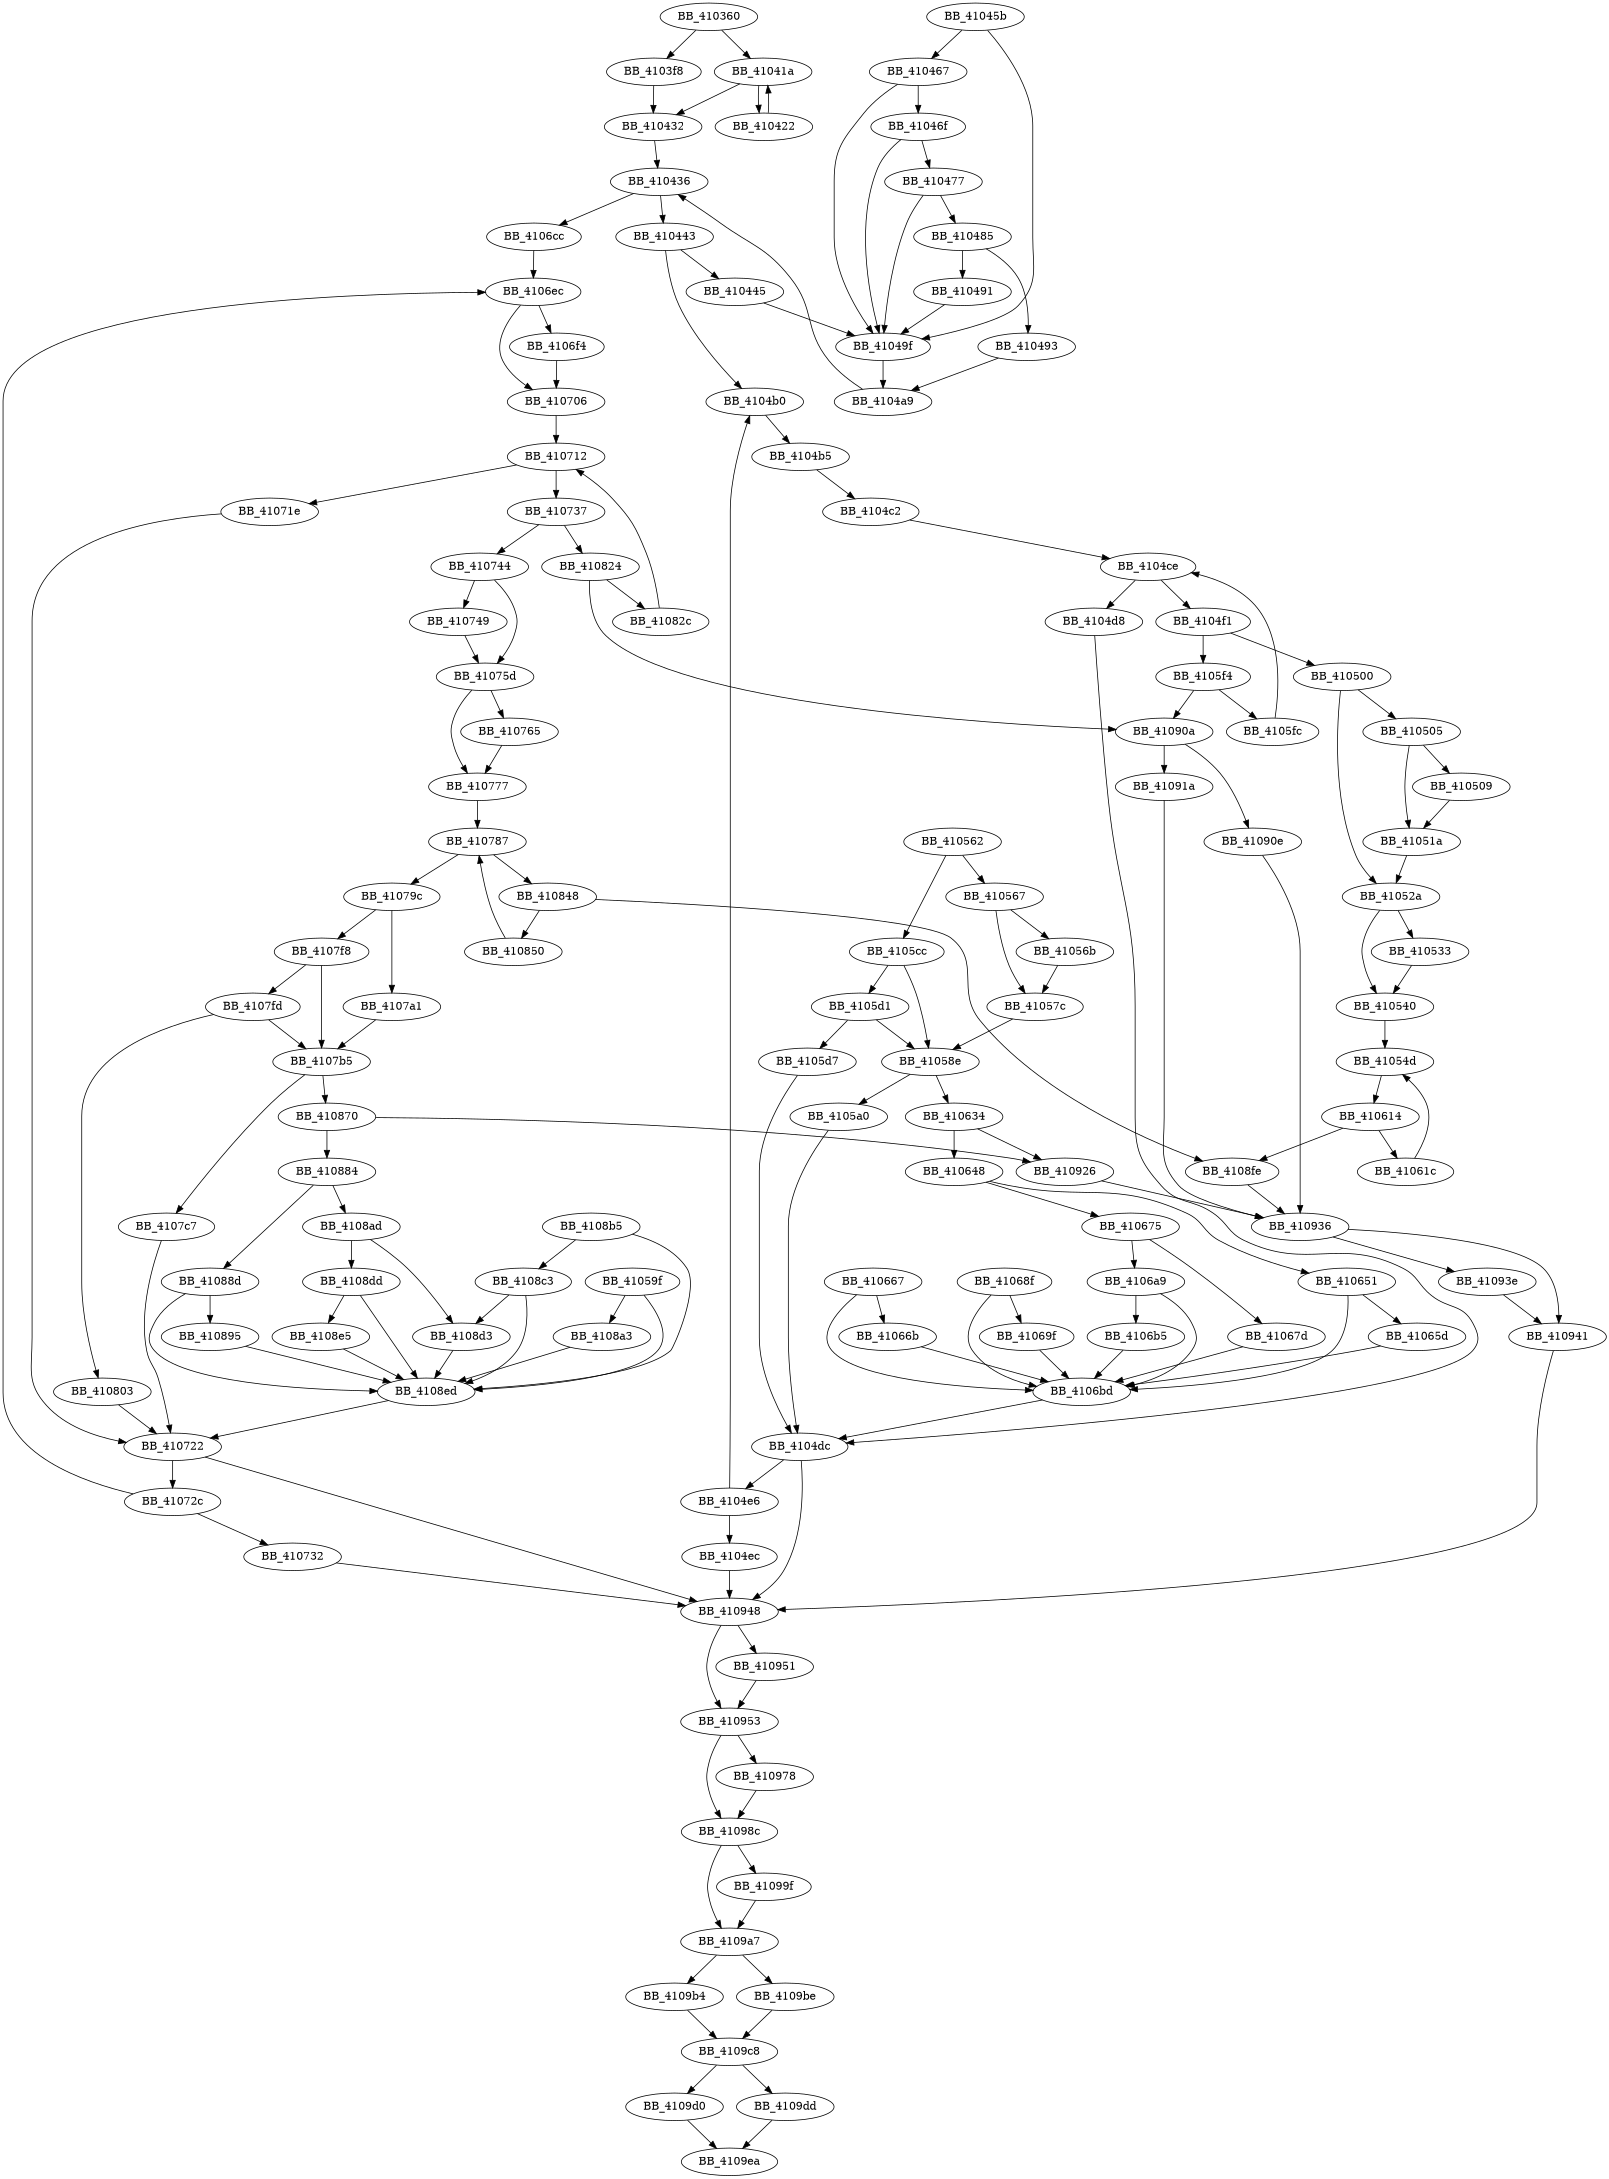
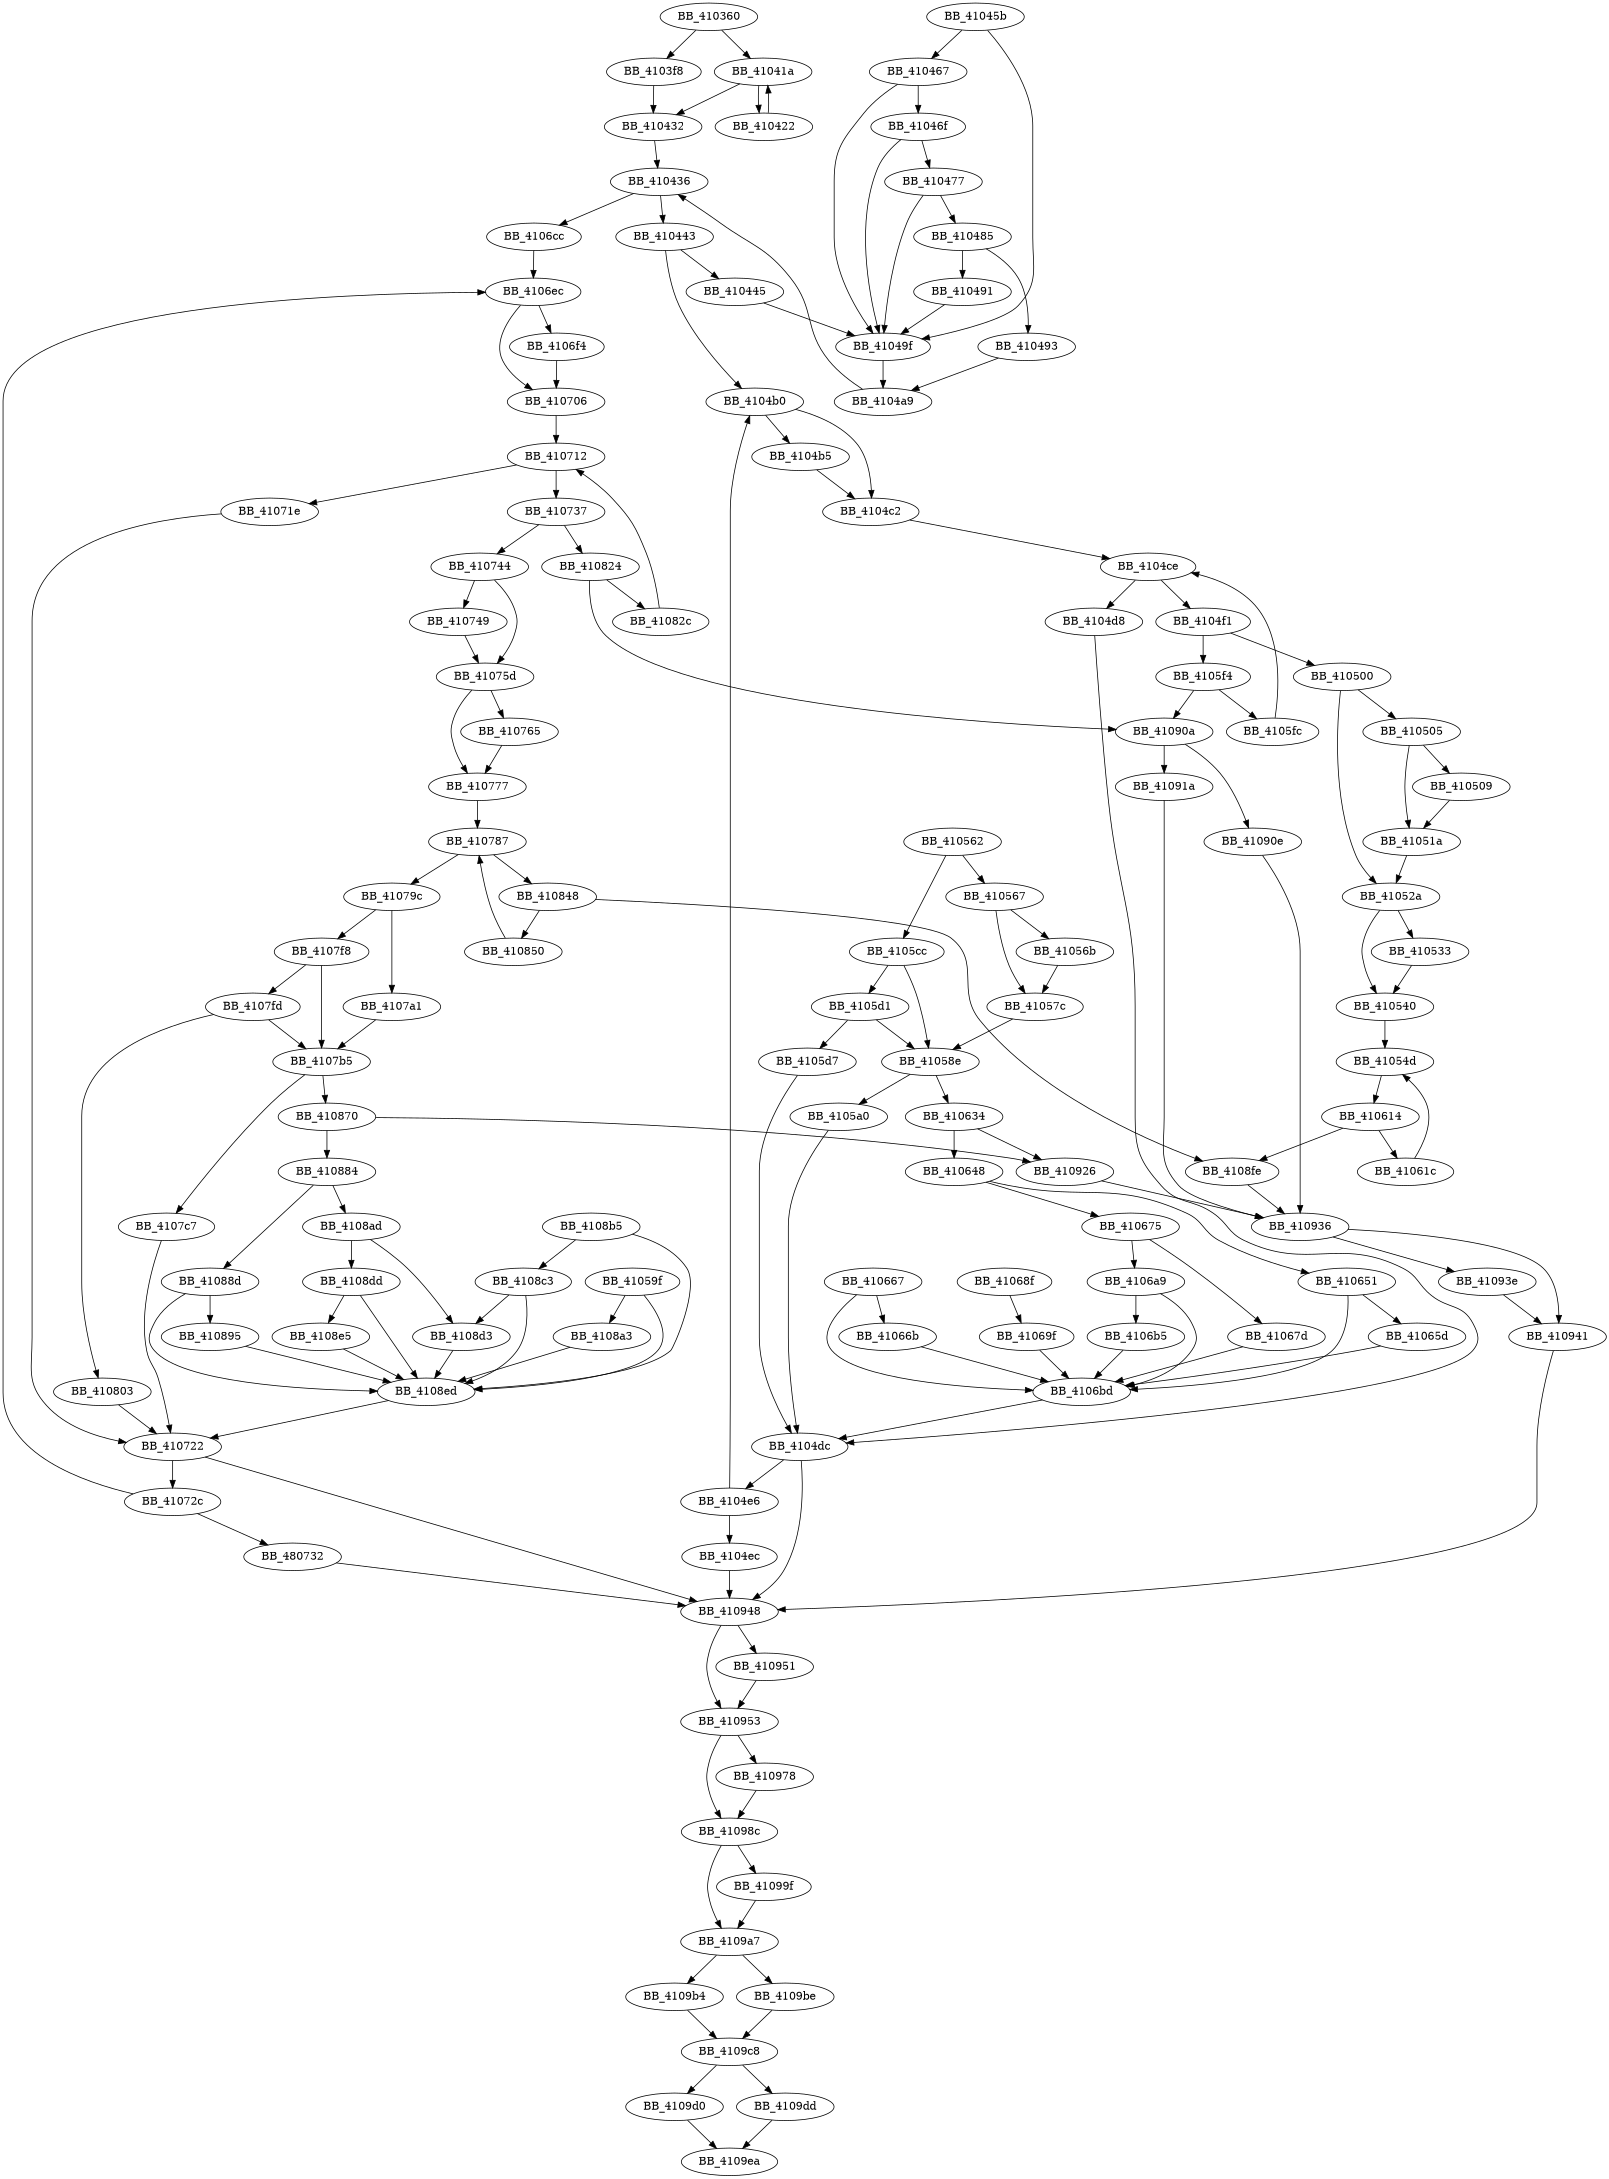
edge "BB_4104b0" -> "BB_4104c2": added
edge "BB_41068f" -> "BB_4106bd": removed
node "BB_410732": label "BB_410732" -> "BB_480732"
